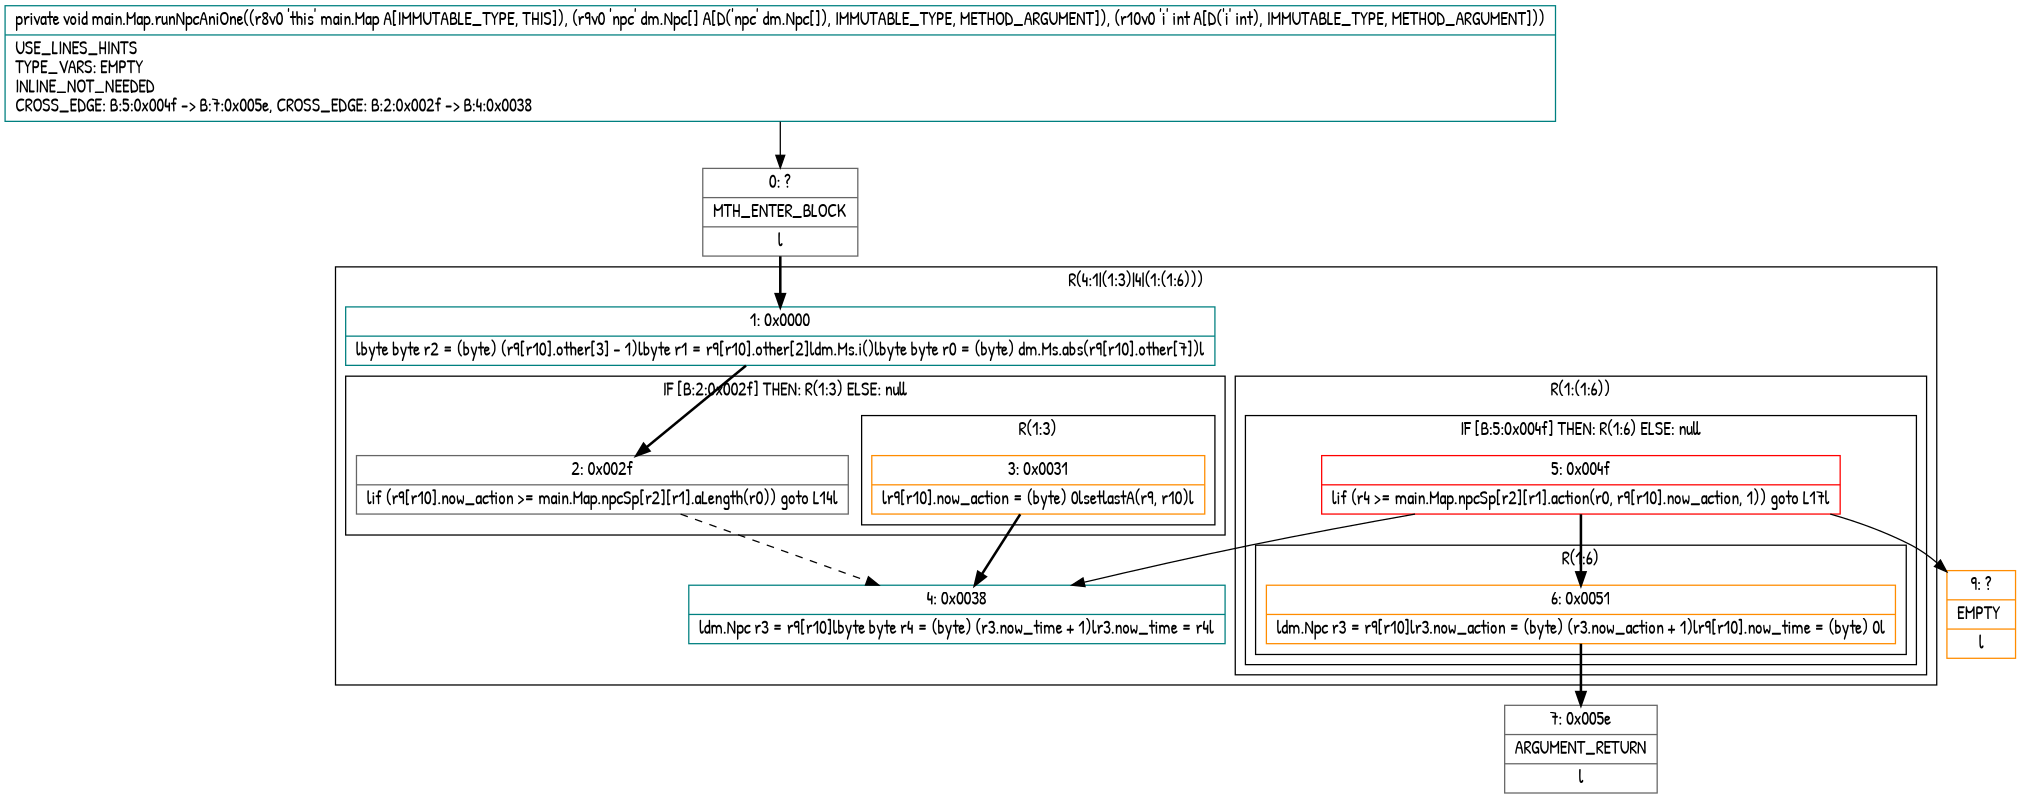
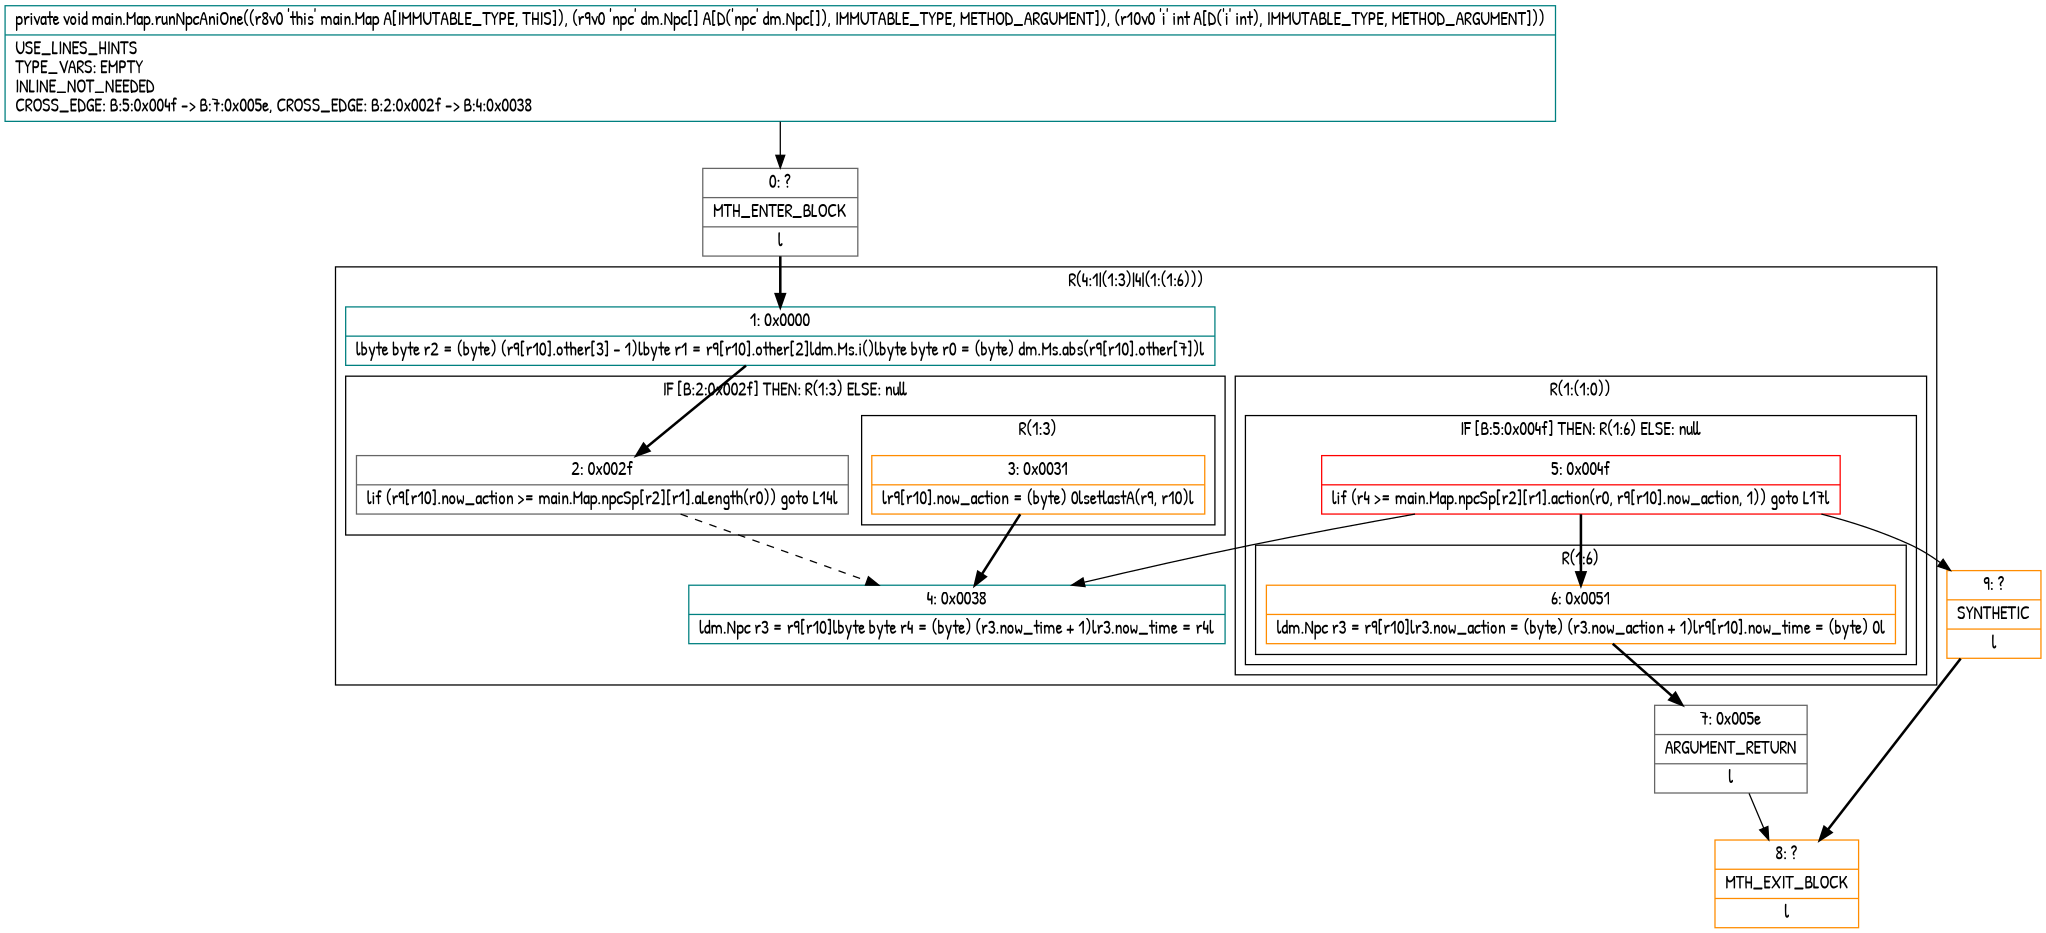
cluster "R(1:(1:6))": label "R(1:(1:6))" -> "R(1:(1:0))"
node "9: ?": text "EMPTY" -> "SYNTHETIC"
node "8: ?": added
